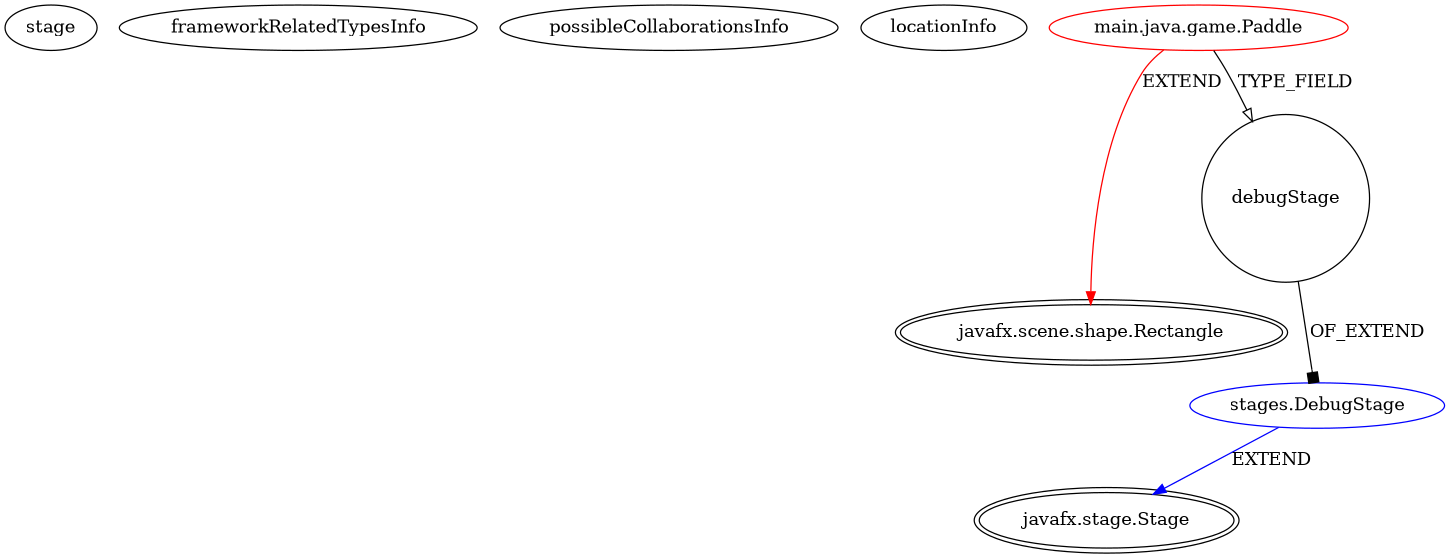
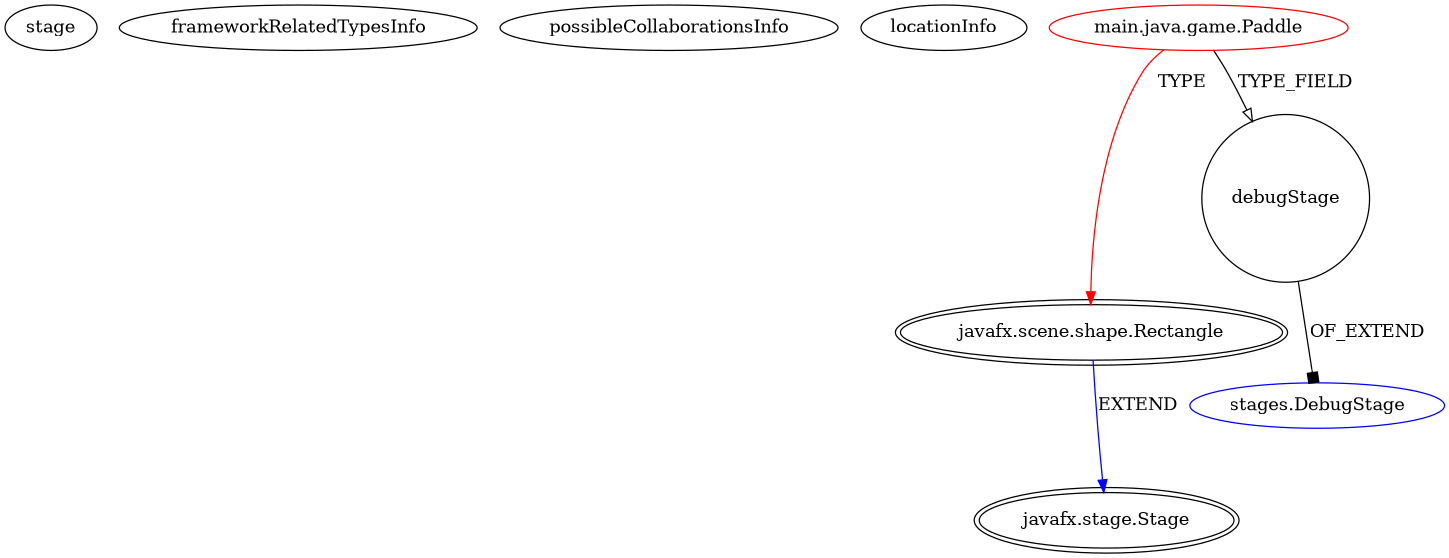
edge "main.java.game.Paddle" -> "javafx.scene.shape.Rectangle": label "EXTEND" -> "TYPE"
edge "stages.DebugStage" -> "javafx.stage.Stage": now "javafx.scene.shape.Rectangle" -> "javafx.stage.Stage"
